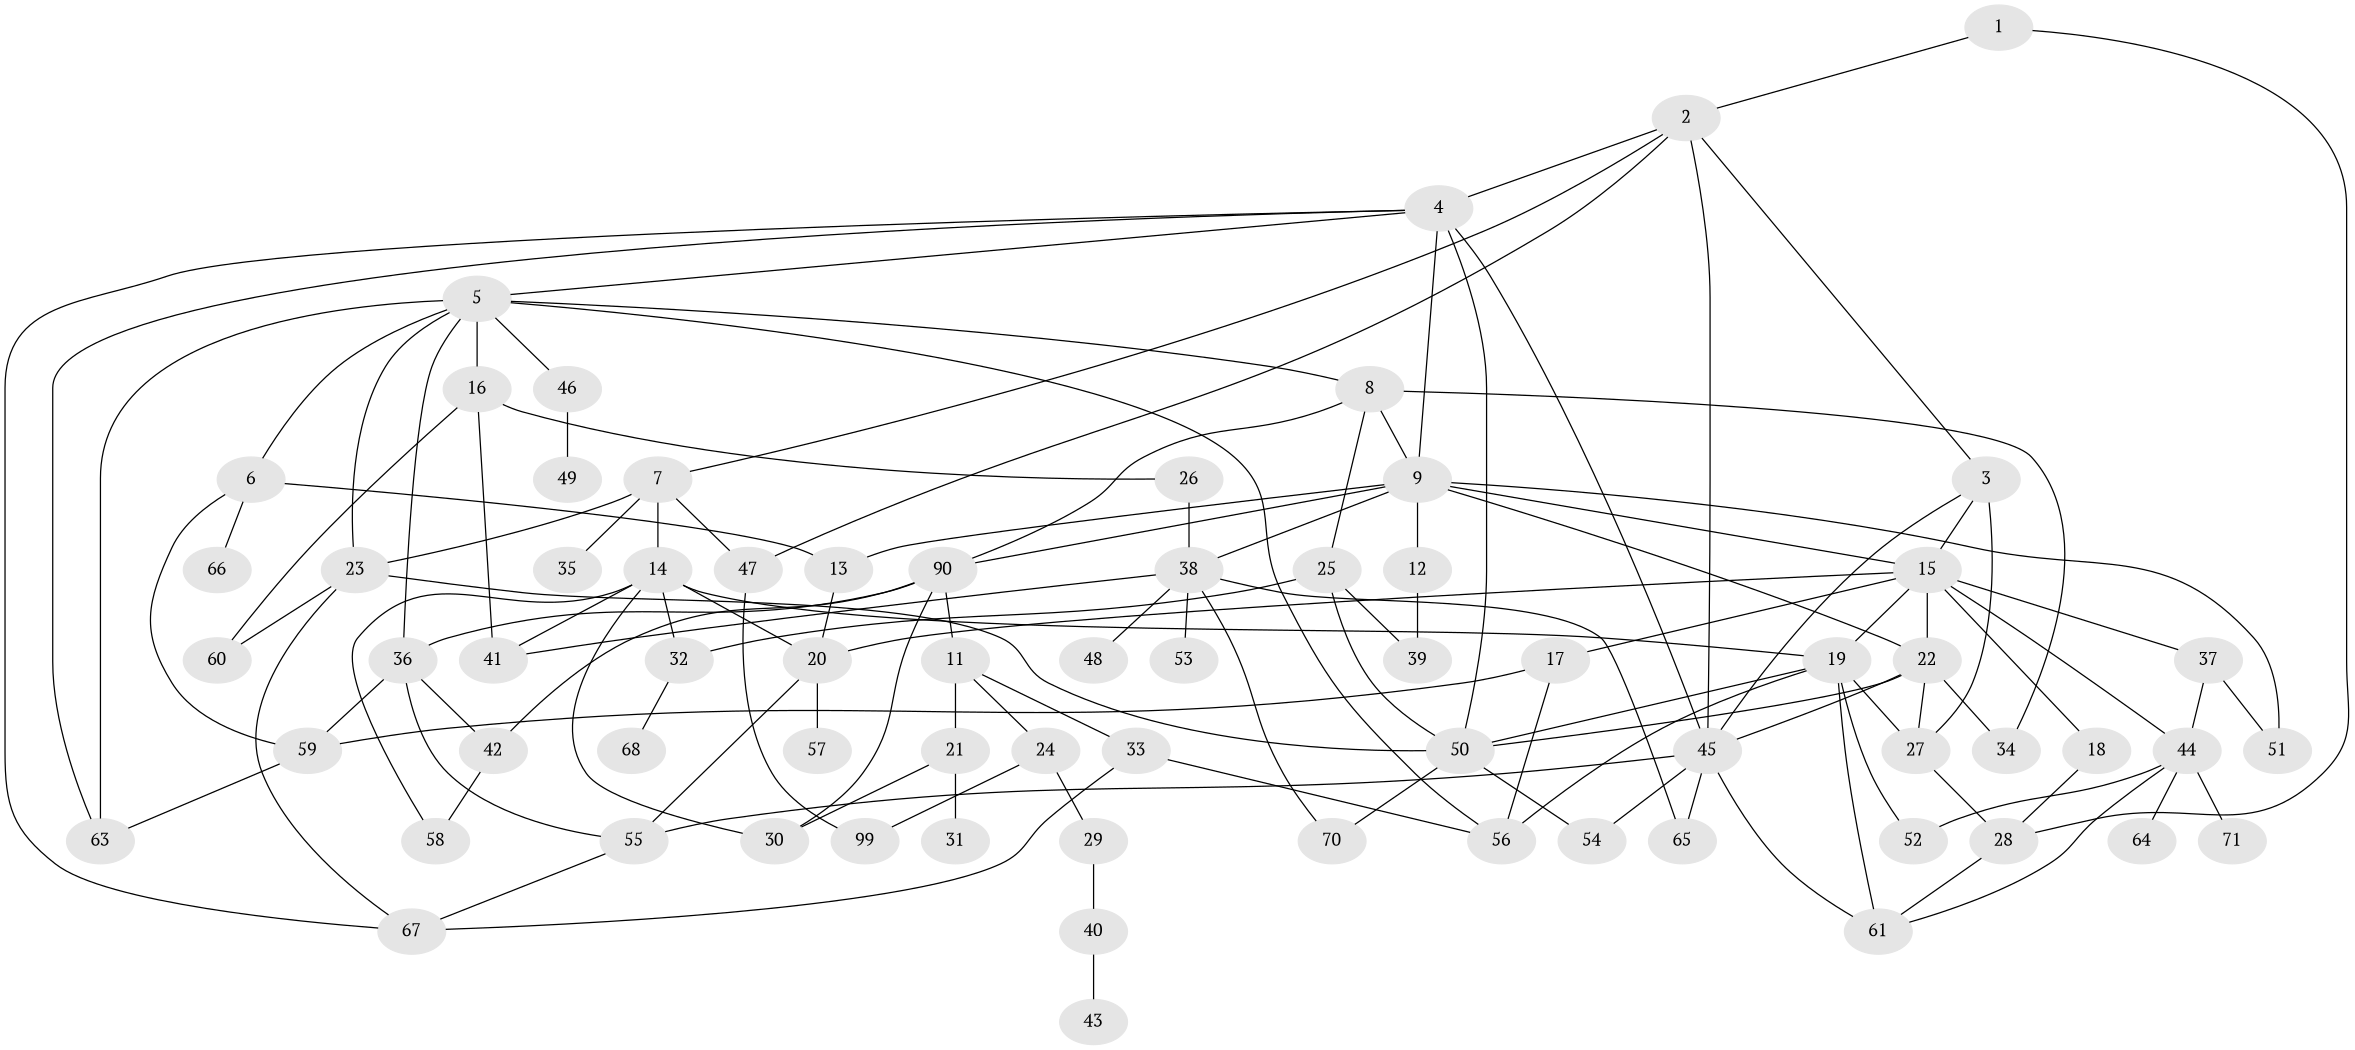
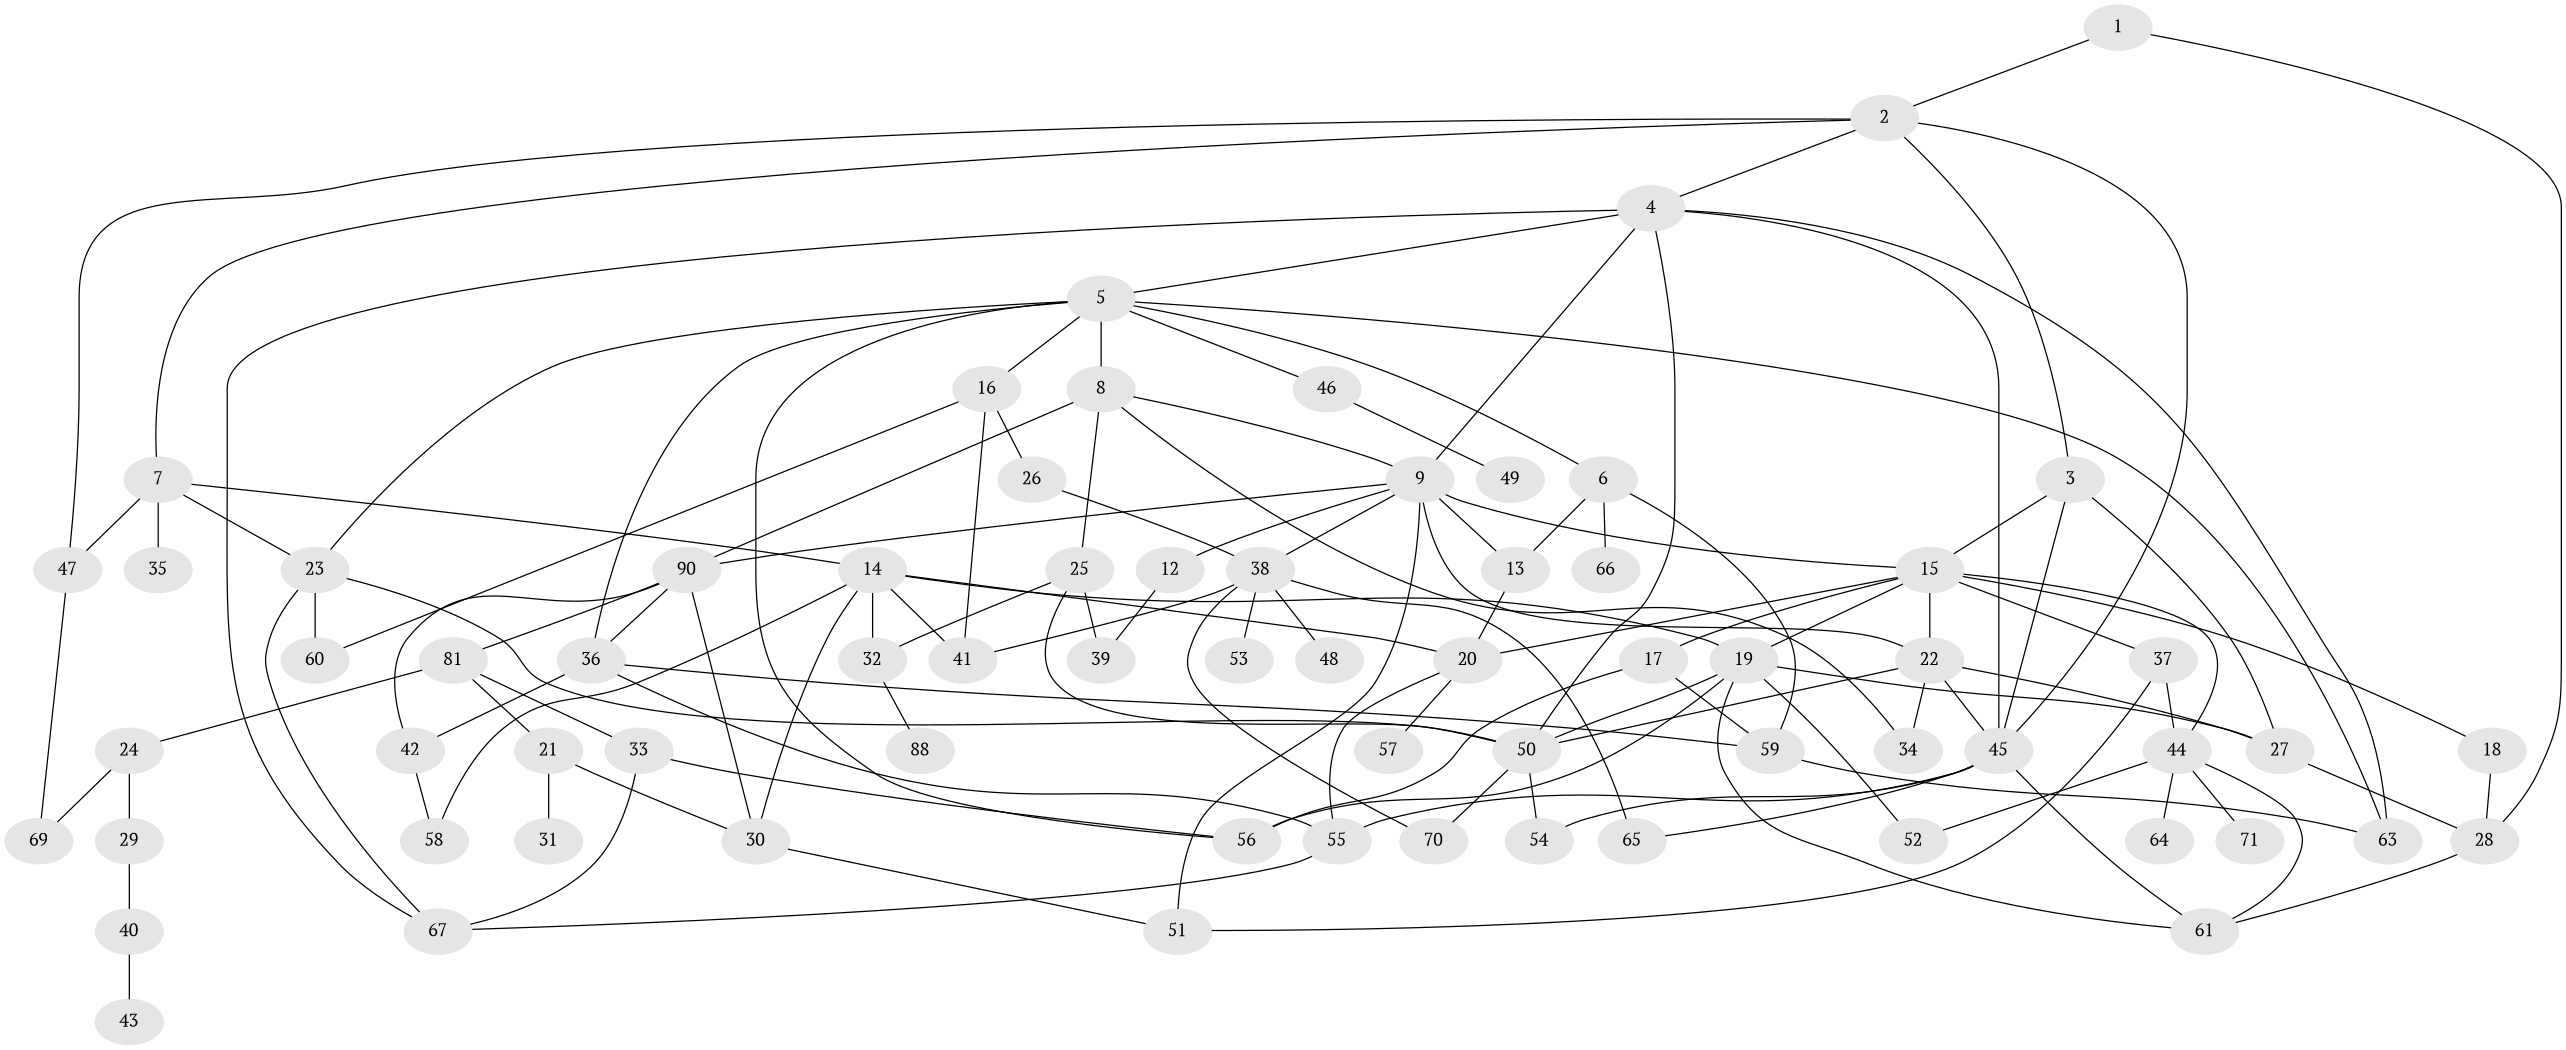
node "11": label "11" -> "81"
node "68": label "68" -> "88"
node "99": label "99" -> "69"
edge "30" -- "51": added
